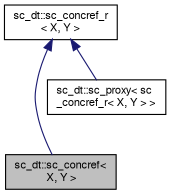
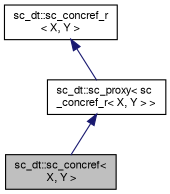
edge "sc_dt::sc_concref< X, Y >" -> "sc_dt::sc_concref_r < X, Y >": now "sc_dt::sc_concref< X, Y >" -> "sc_dt::sc_proxy< sc _concref_r< X, Y > >"
